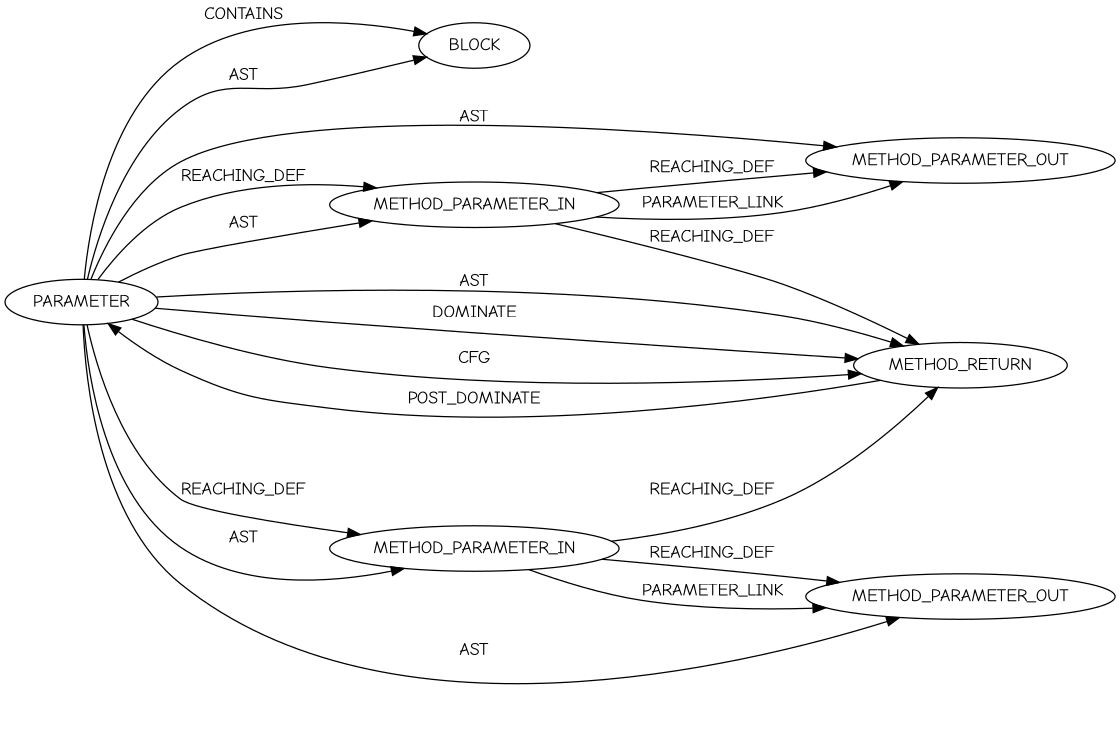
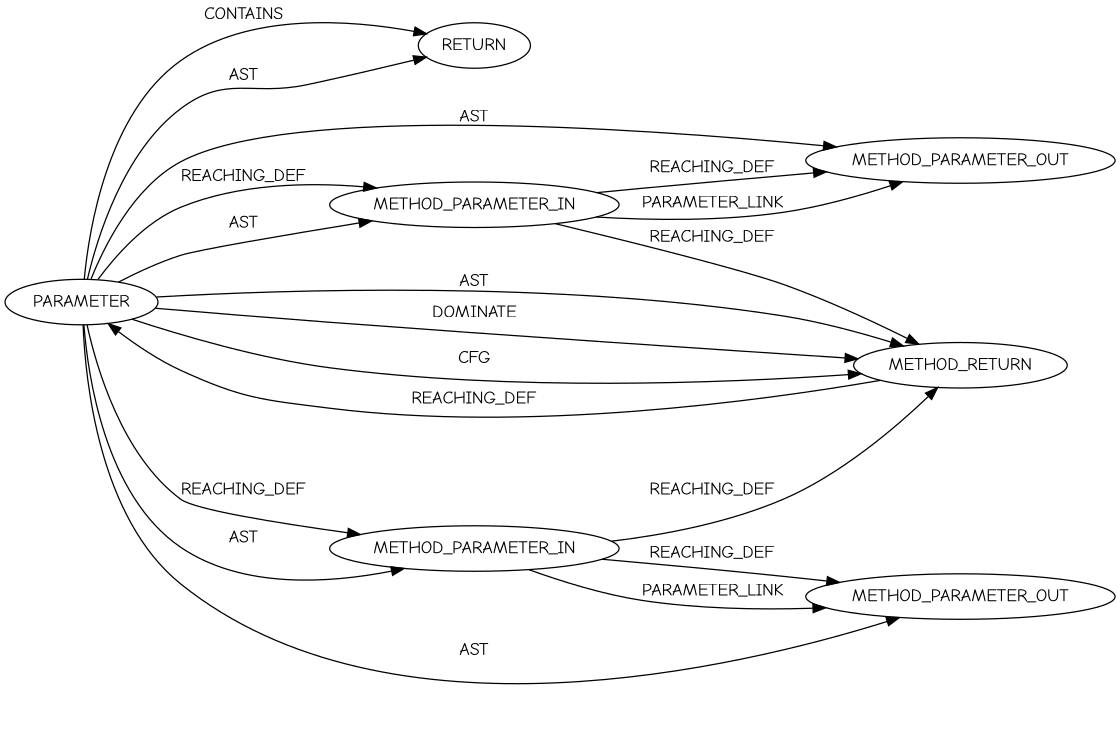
node "BLOCK": label "BLOCK" -> "RETURN"
edge "METHOD_RETURN" -> "PARAMETER": label "POST_DOMINATE" -> "REACHING_DEF"
